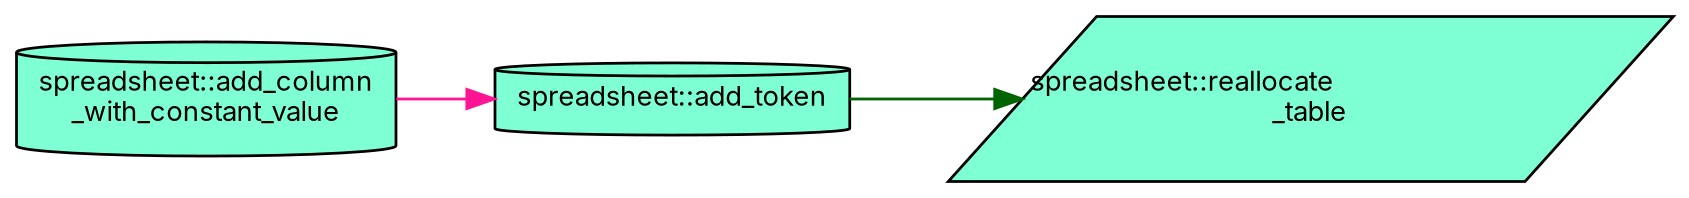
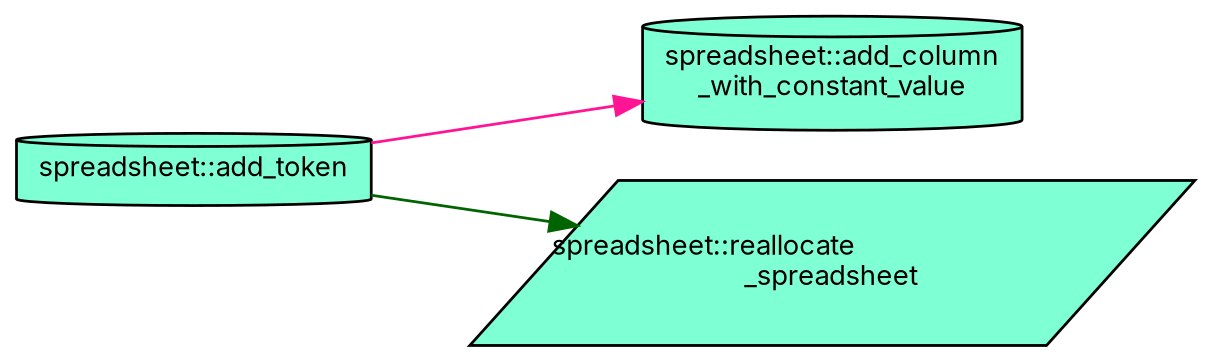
edge "spreadsheet::add_column _with_constant_value" -> "spreadsheet::add_token": reversed
node "spreadsheet::reallocate _table": label "spreadsheet::reallocate _table" -> "spreadsheet::reallocate _spreadsheet"
